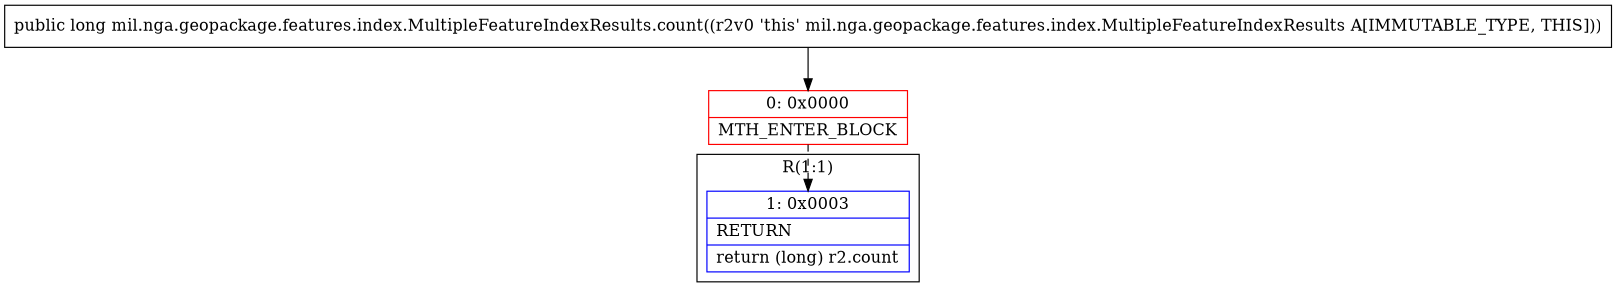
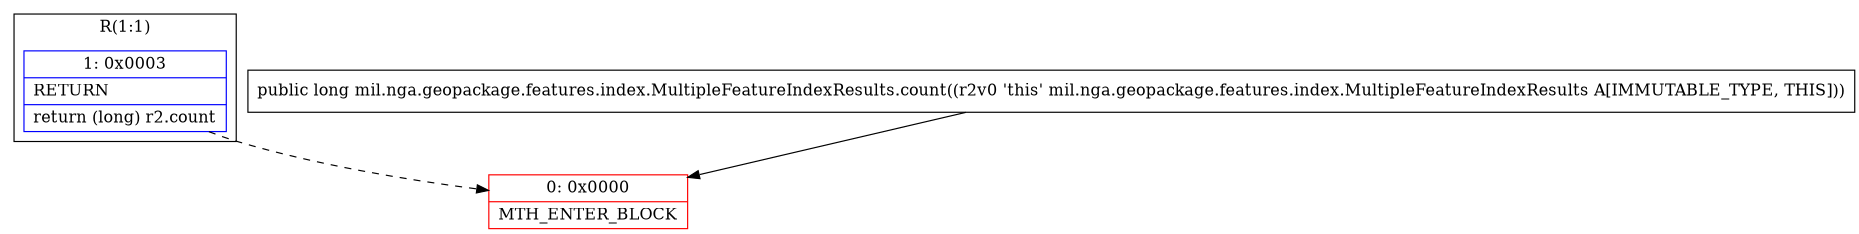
edge "0: 0x0000" -> "1: 0x0003": reversed
